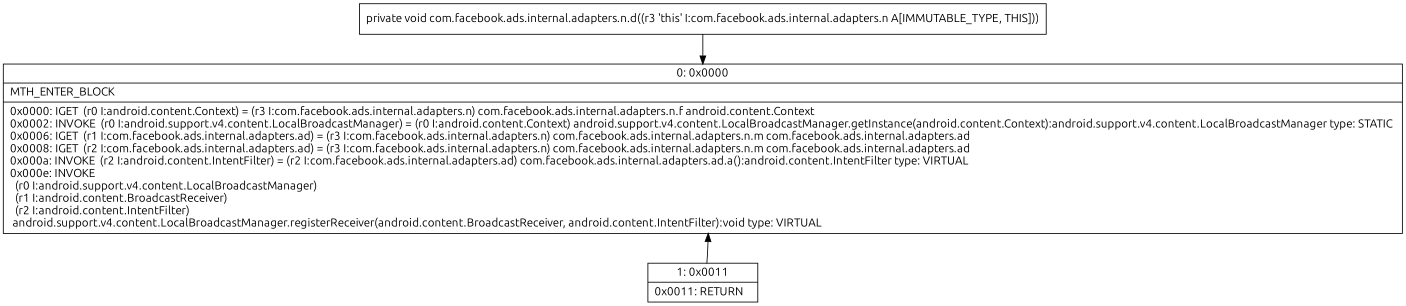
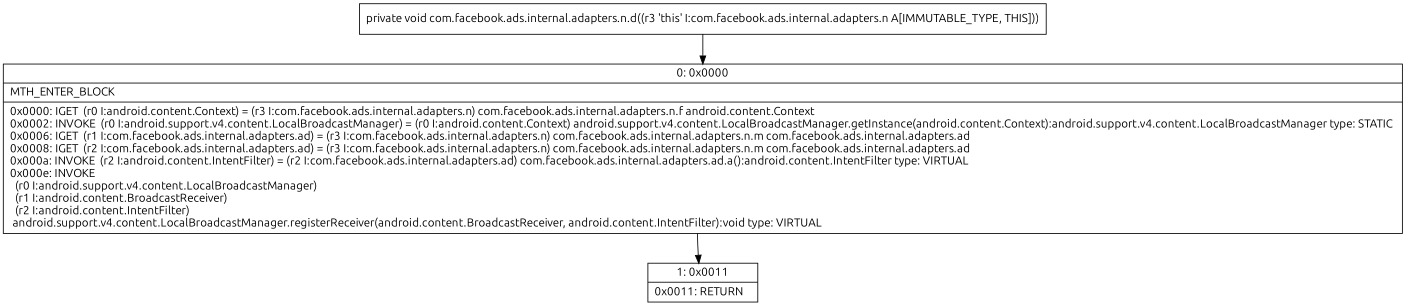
edge "1: 0x0011" -> "0: 0x0000": reversed
